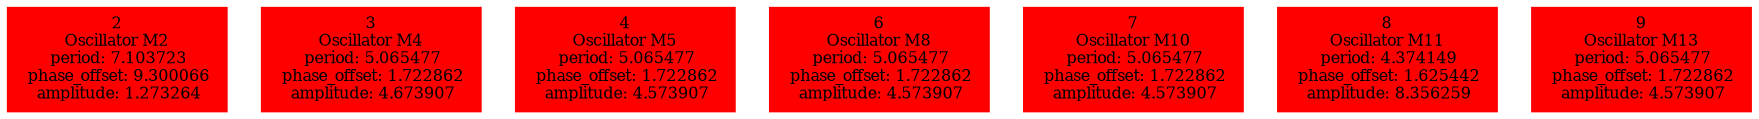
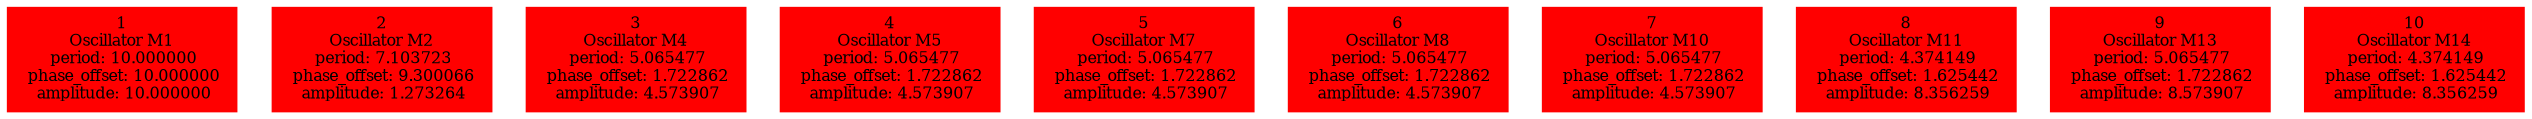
node "1": added
node "5": added
node "10": added
node "3": text "amplitude: 4.673907" -> "amplitude: 4.573907"
node "9": text "amplitude: 4.573907" -> "amplitude: 8.573907"
